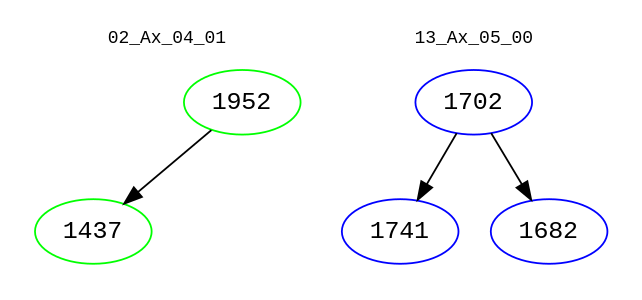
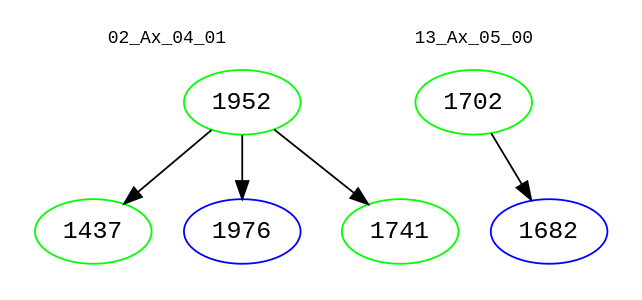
node "1702": color blue -> green
edge "1702" -> "1741": now "1952" -> "1741"
node "1976": added
node "1741": color blue -> green
